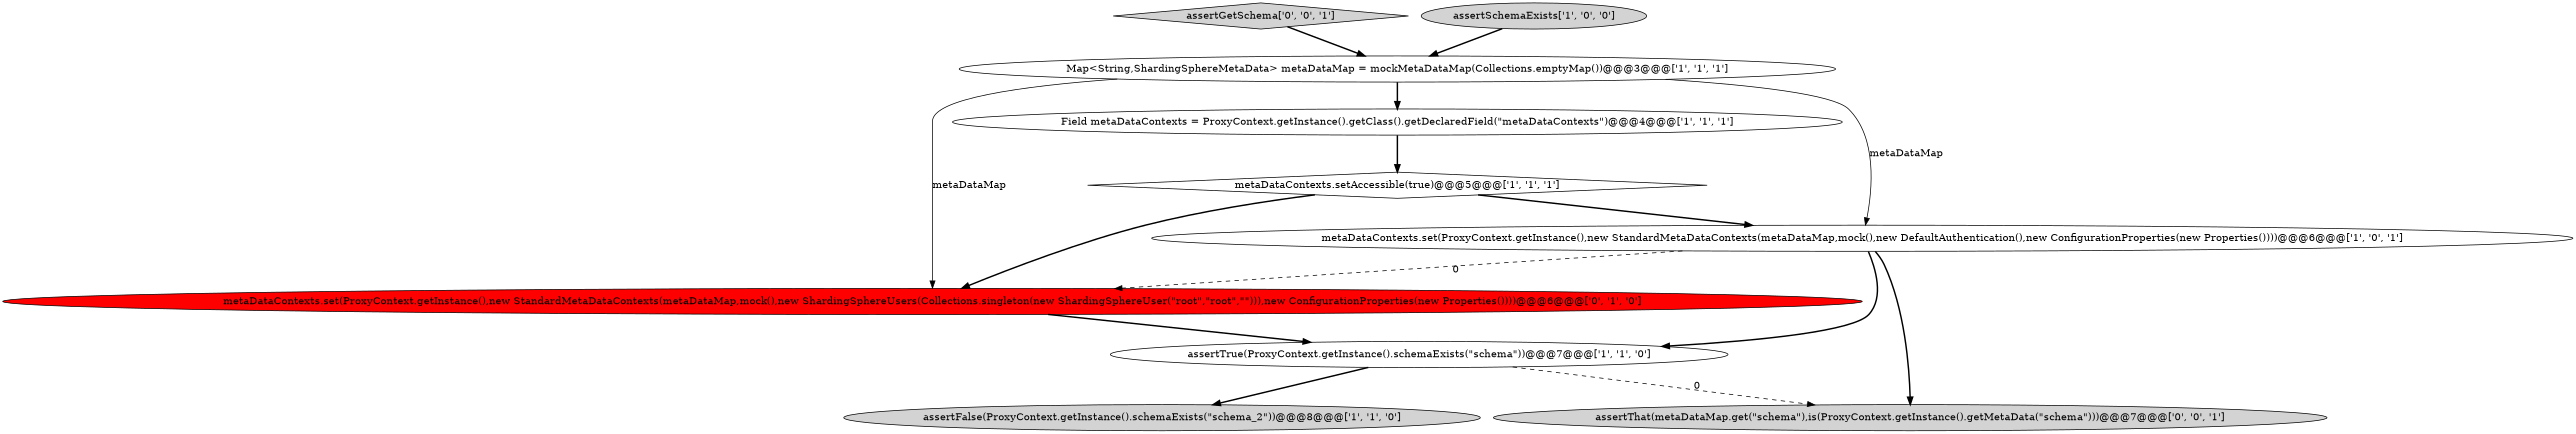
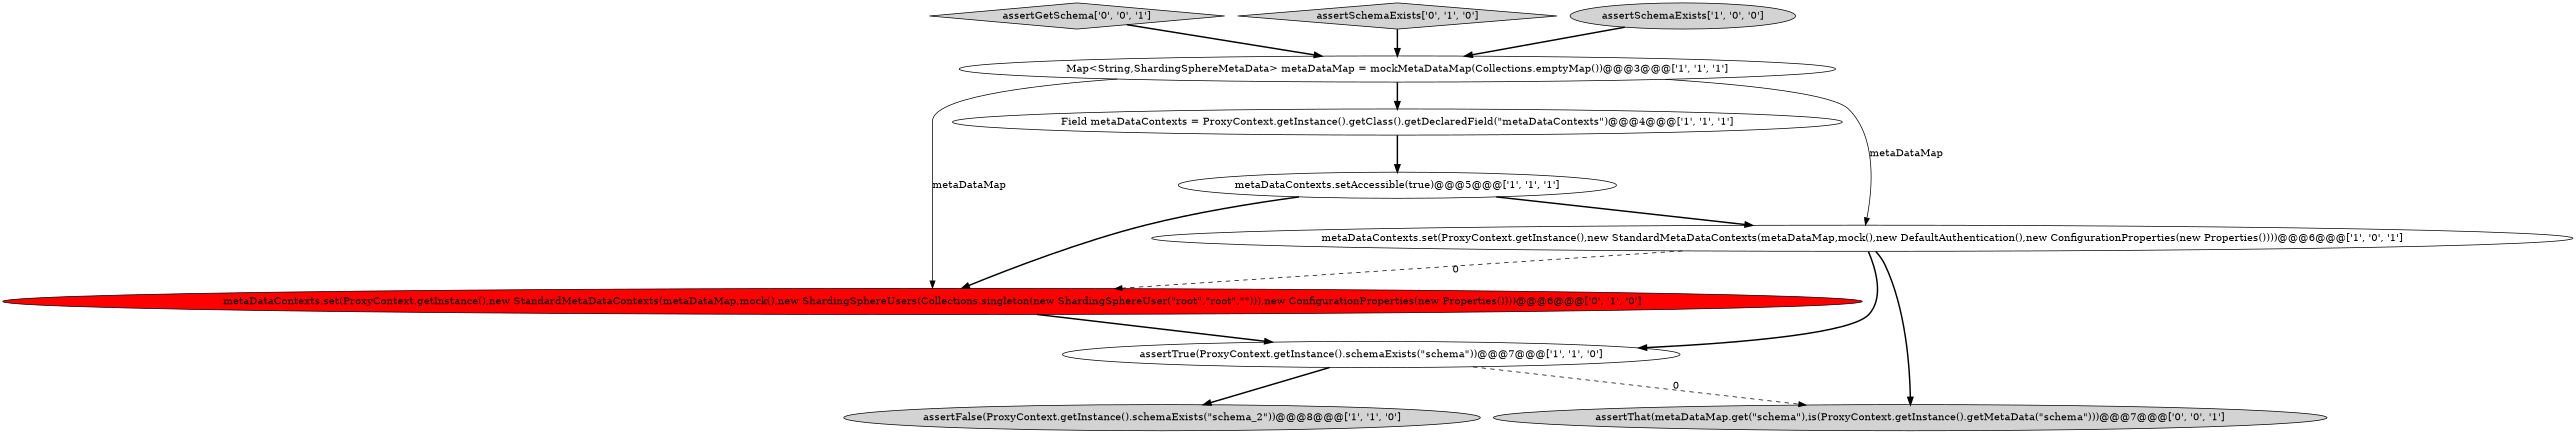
node "assertSchemaExists['0', '1', '0']": added
node "metaDataContexts.setAccessible(true)@@@5@@@['1', '1', '1']": shape diamond -> ellipse
